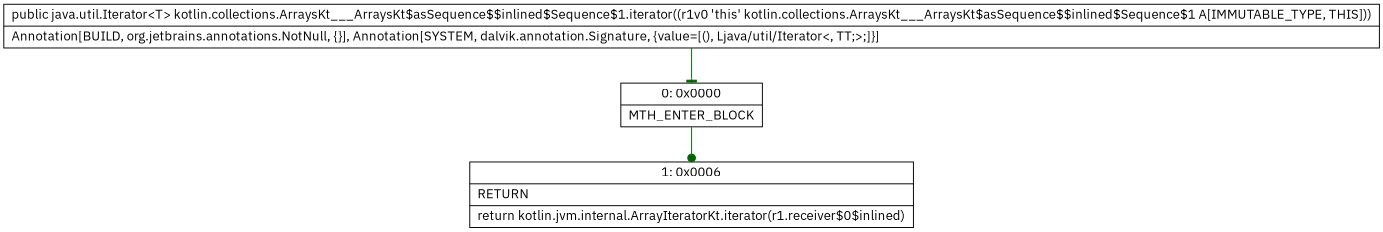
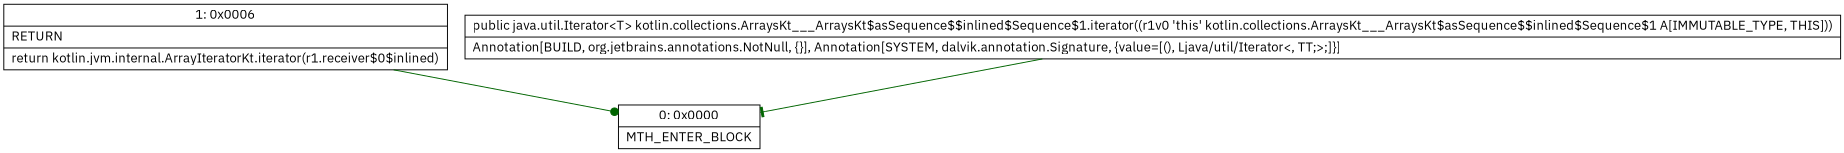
edge "0: 0x0000" -> "1: 0x0006": reversed
